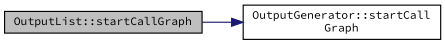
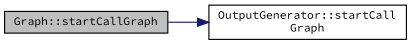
node "OutputList::startCallGraph": label "OutputList::startCallGraph" -> "Graph::startCallGraph"
